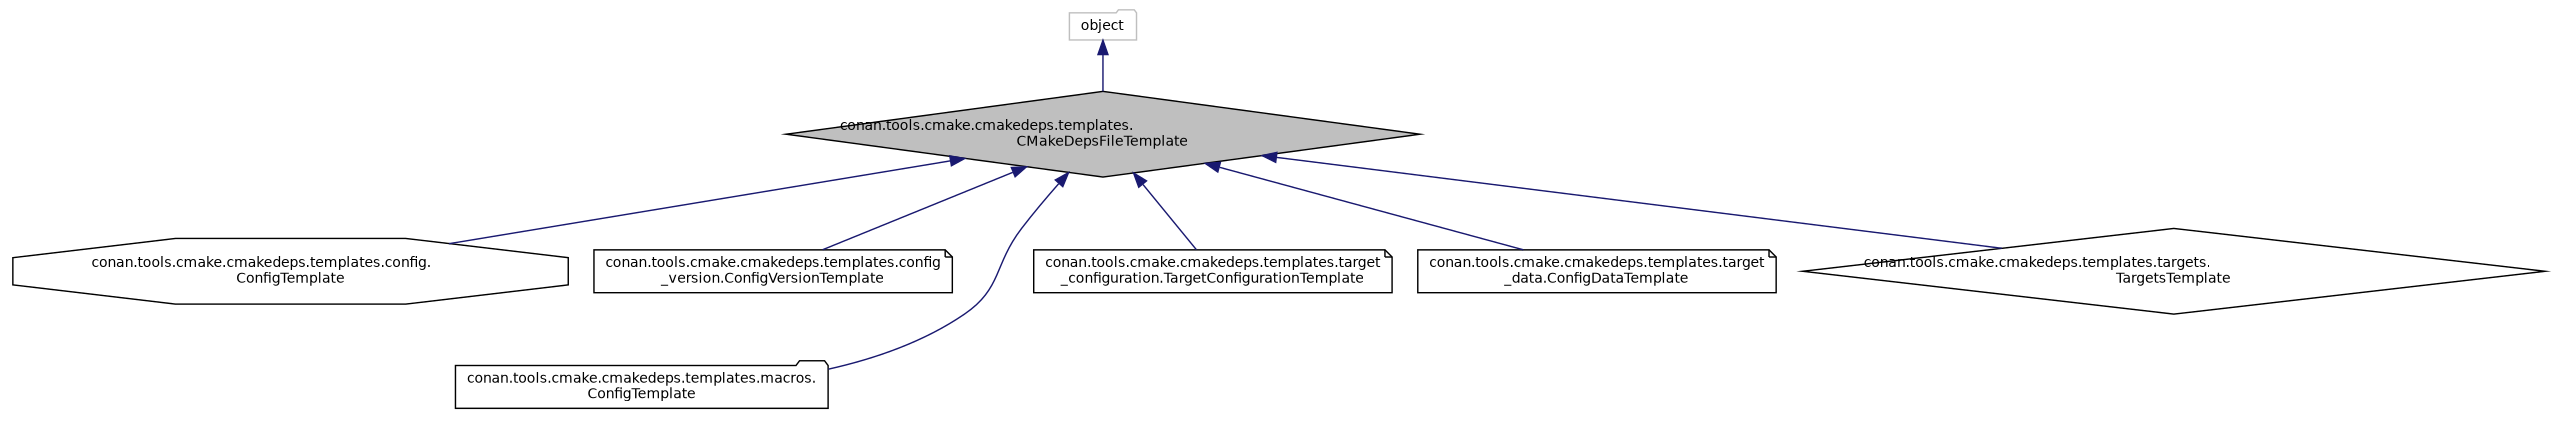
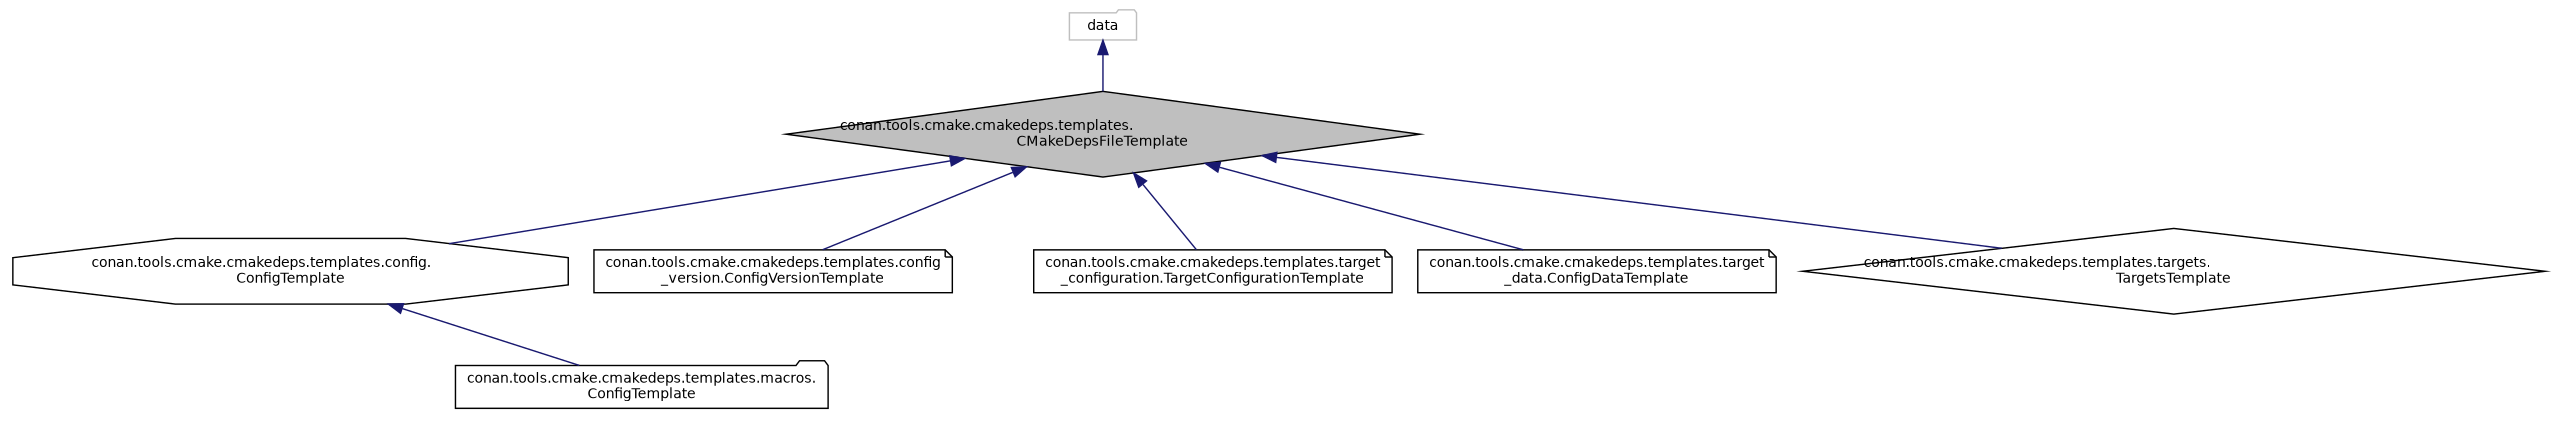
node "object": label "object" -> "data"
edge "conan.tools.cmake.cmakedeps.templates.macros. ConfigTemplate" -> "conan.tools.cmake.cmakedeps.templates. CMakeDepsFileTemplate": now "conan.tools.cmake.cmakedeps.templates.macros. ConfigTemplate" -> "conan.tools.cmake.cmakedeps.templates.config. ConfigTemplate"
